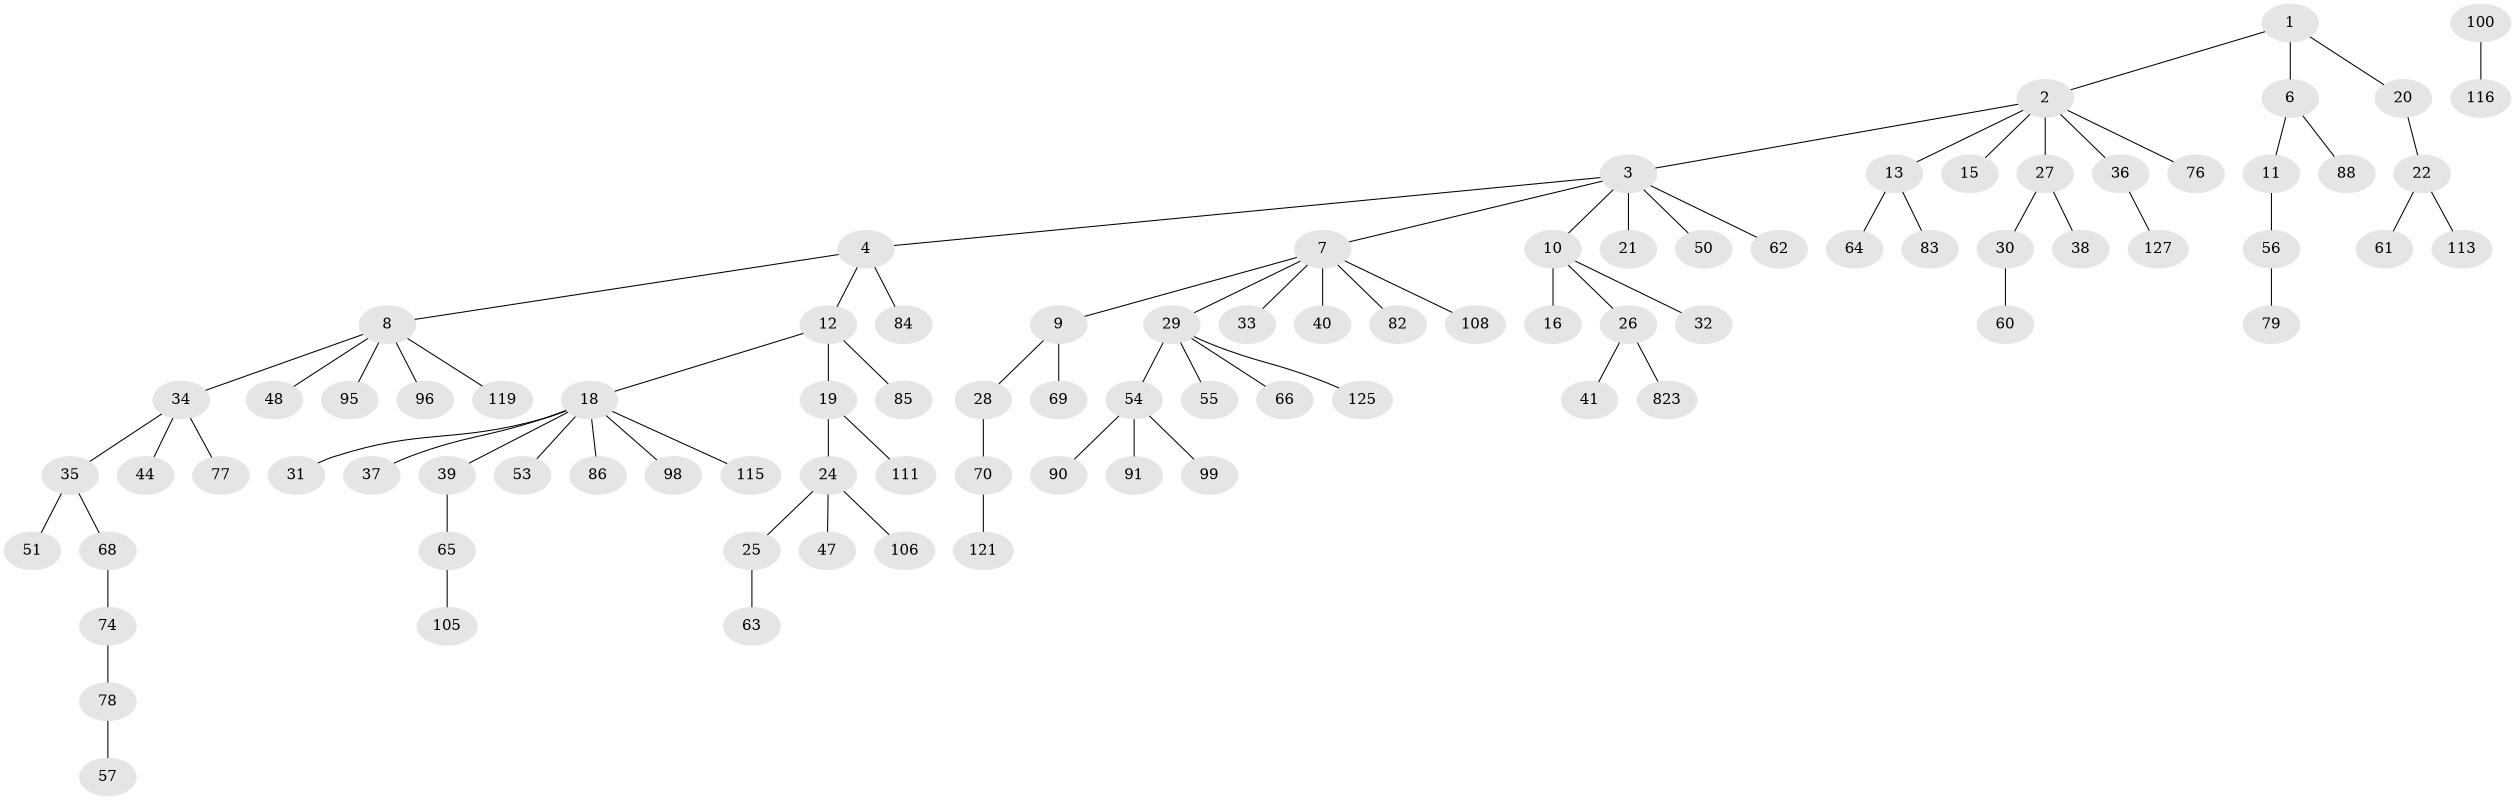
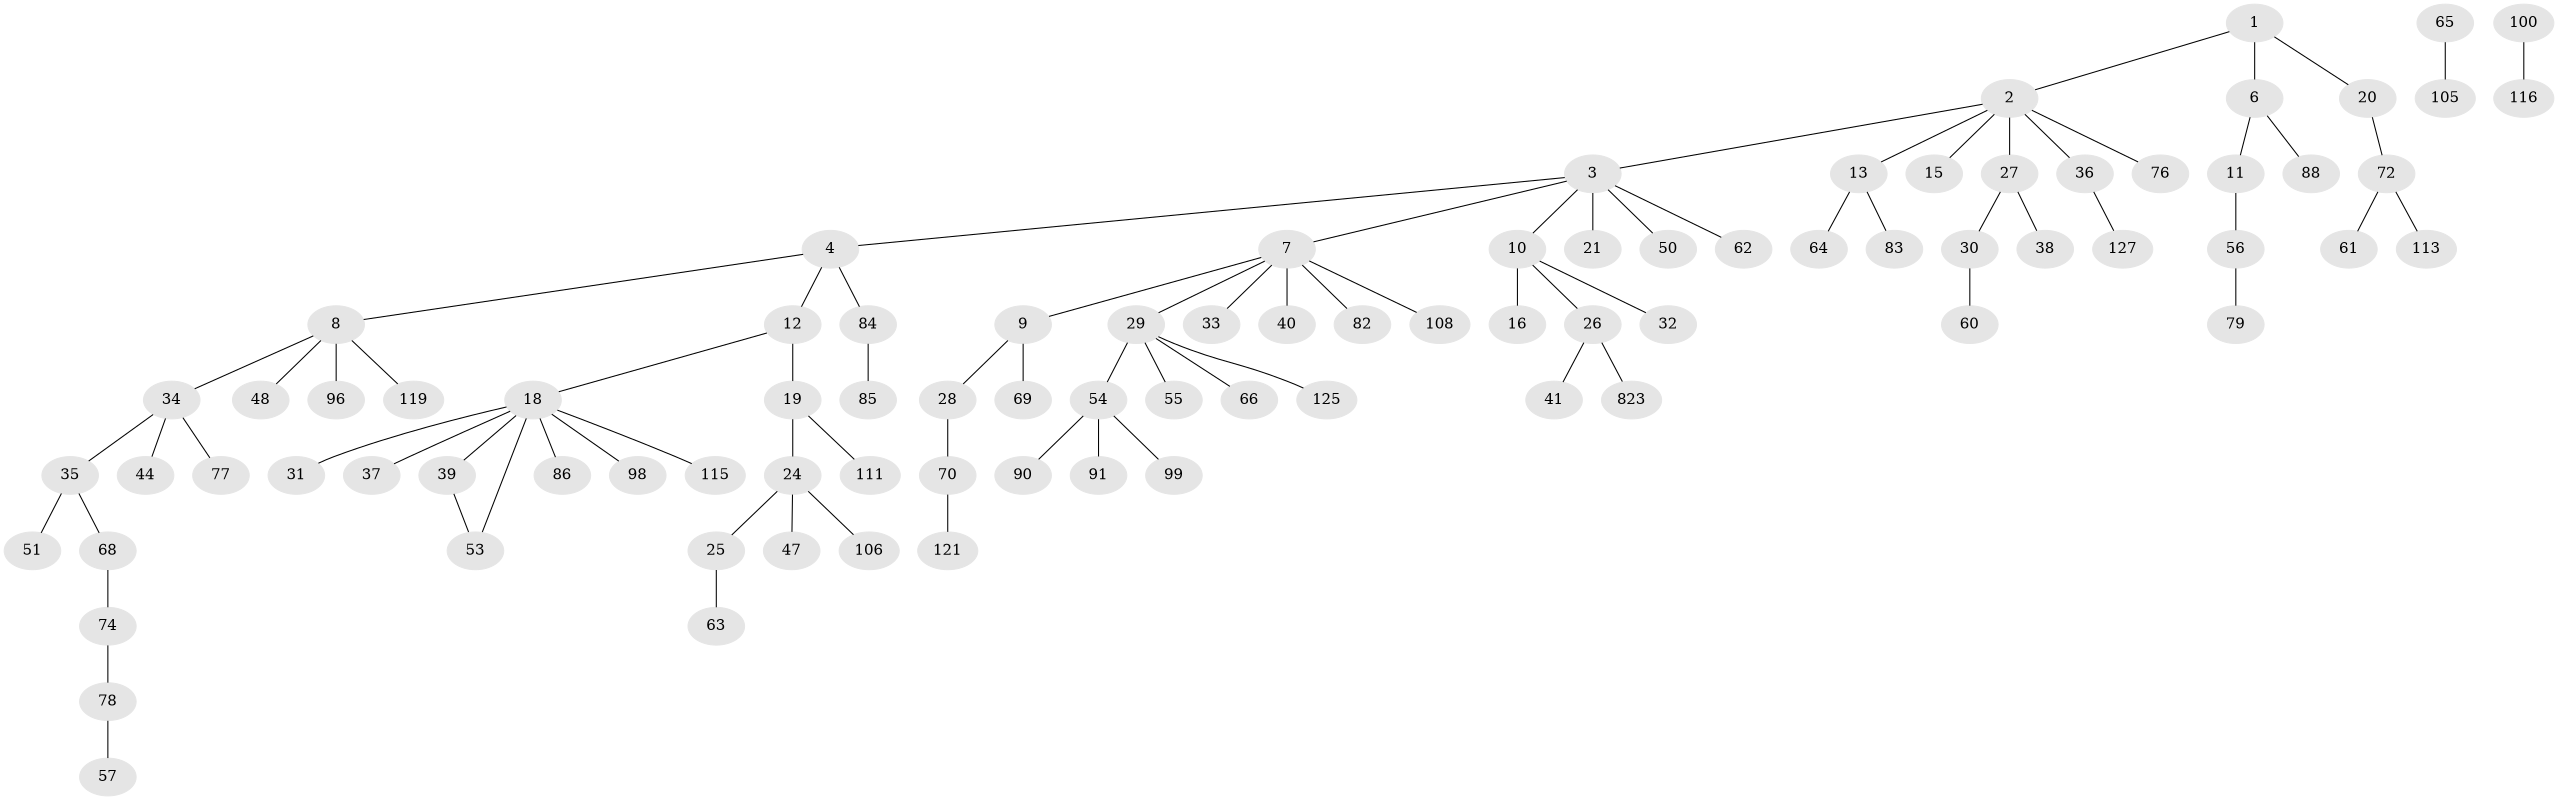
node "22": label "22" -> "72"
edge "12" -- "85": now "84" -- "85"
node "95": removed
edge "39" -- "65": now "39" -- "53"
